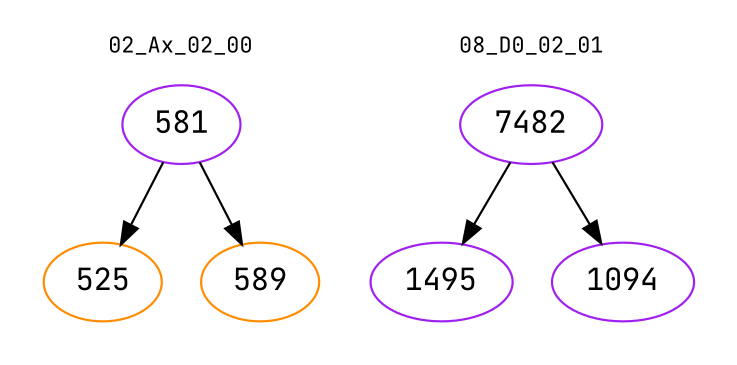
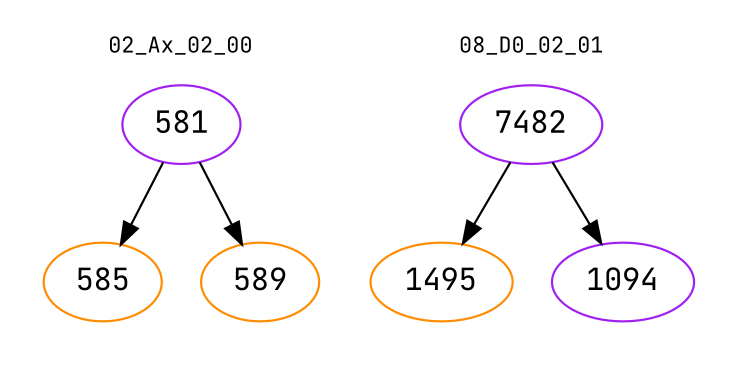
node "525": label "525" -> "585"
node "1495": color purple -> darkorange
